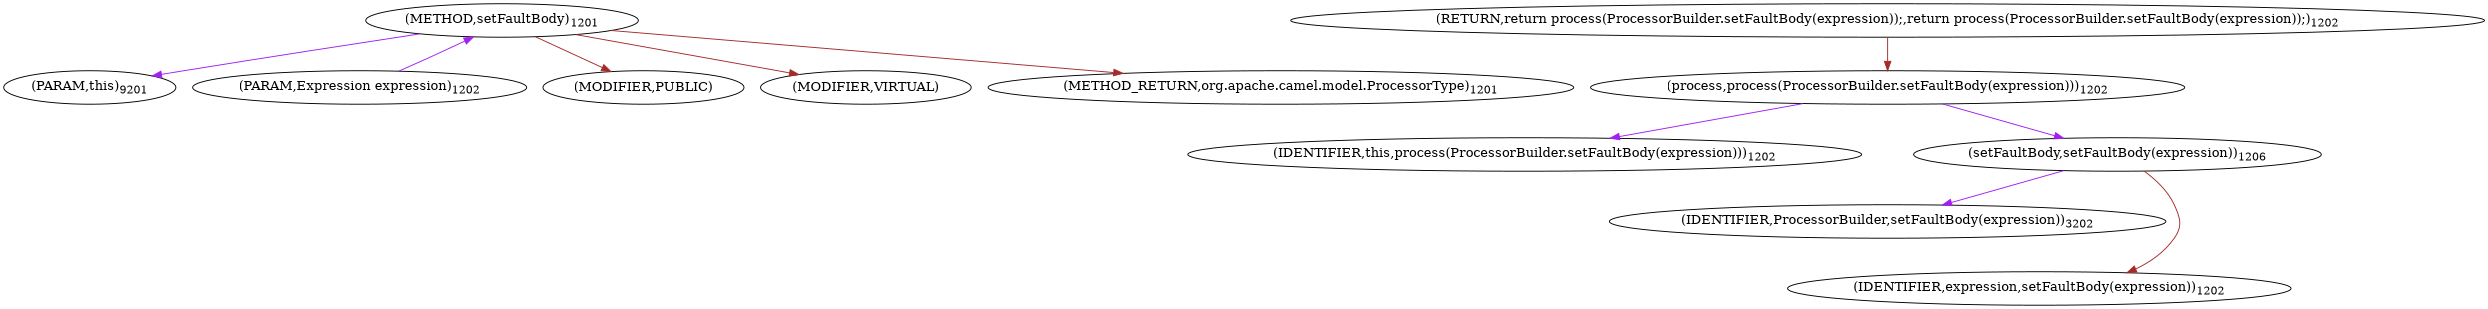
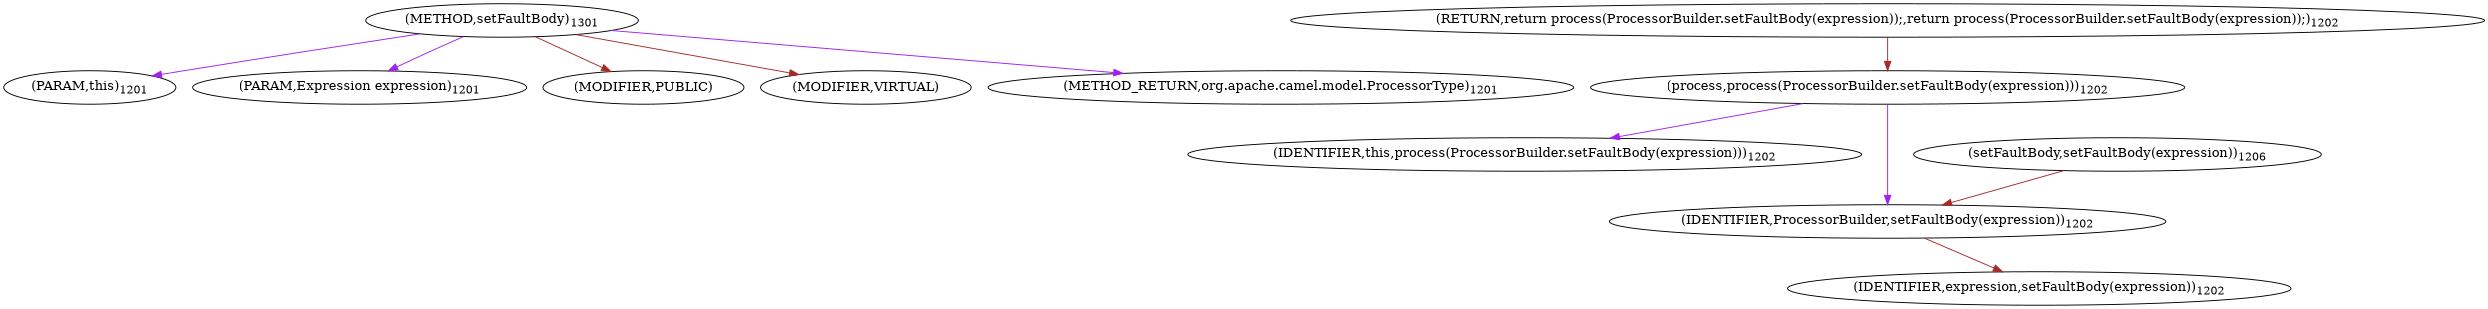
node "(METHOD,setFaultBody)": text "1201" -> "1301"
edge "(METHOD,setFaultBody)" -> "(METHOD_RETURN,org.apache.camel.model.ProcessorType)": color brown -> purple
edge "(PARAM,Expression expression)" -> "(METHOD,setFaultBody)": reversed
node "(PARAM,this)": text "9201" -> "1201"
node "(PARAM,Expression expression)": text "1202" -> "1201"
edge "(process,process(ProcessorBuilder.setFaultBody(expression)))" -> "(setFaultBody,setFaultBody(expression))": now "(process,process(ProcessorBuilder.setFaultBody(expression)))" -> "(IDENTIFIER,ProcessorBuilder,setFaultBody(expression))"
edge "(setFaultBody,setFaultBody(expression))" -> "(IDENTIFIER,ProcessorBuilder,setFaultBody(expression))": color purple -> brown
node "(IDENTIFIER,ProcessorBuilder,setFaultBody(expression))": text "3202" -> "1202"
edge "(setFaultBody,setFaultBody(expression))" -> "(IDENTIFIER,expression,setFaultBody(expression))": now "(IDENTIFIER,ProcessorBuilder,setFaultBody(expression))" -> "(IDENTIFIER,expression,setFaultBody(expression))"
